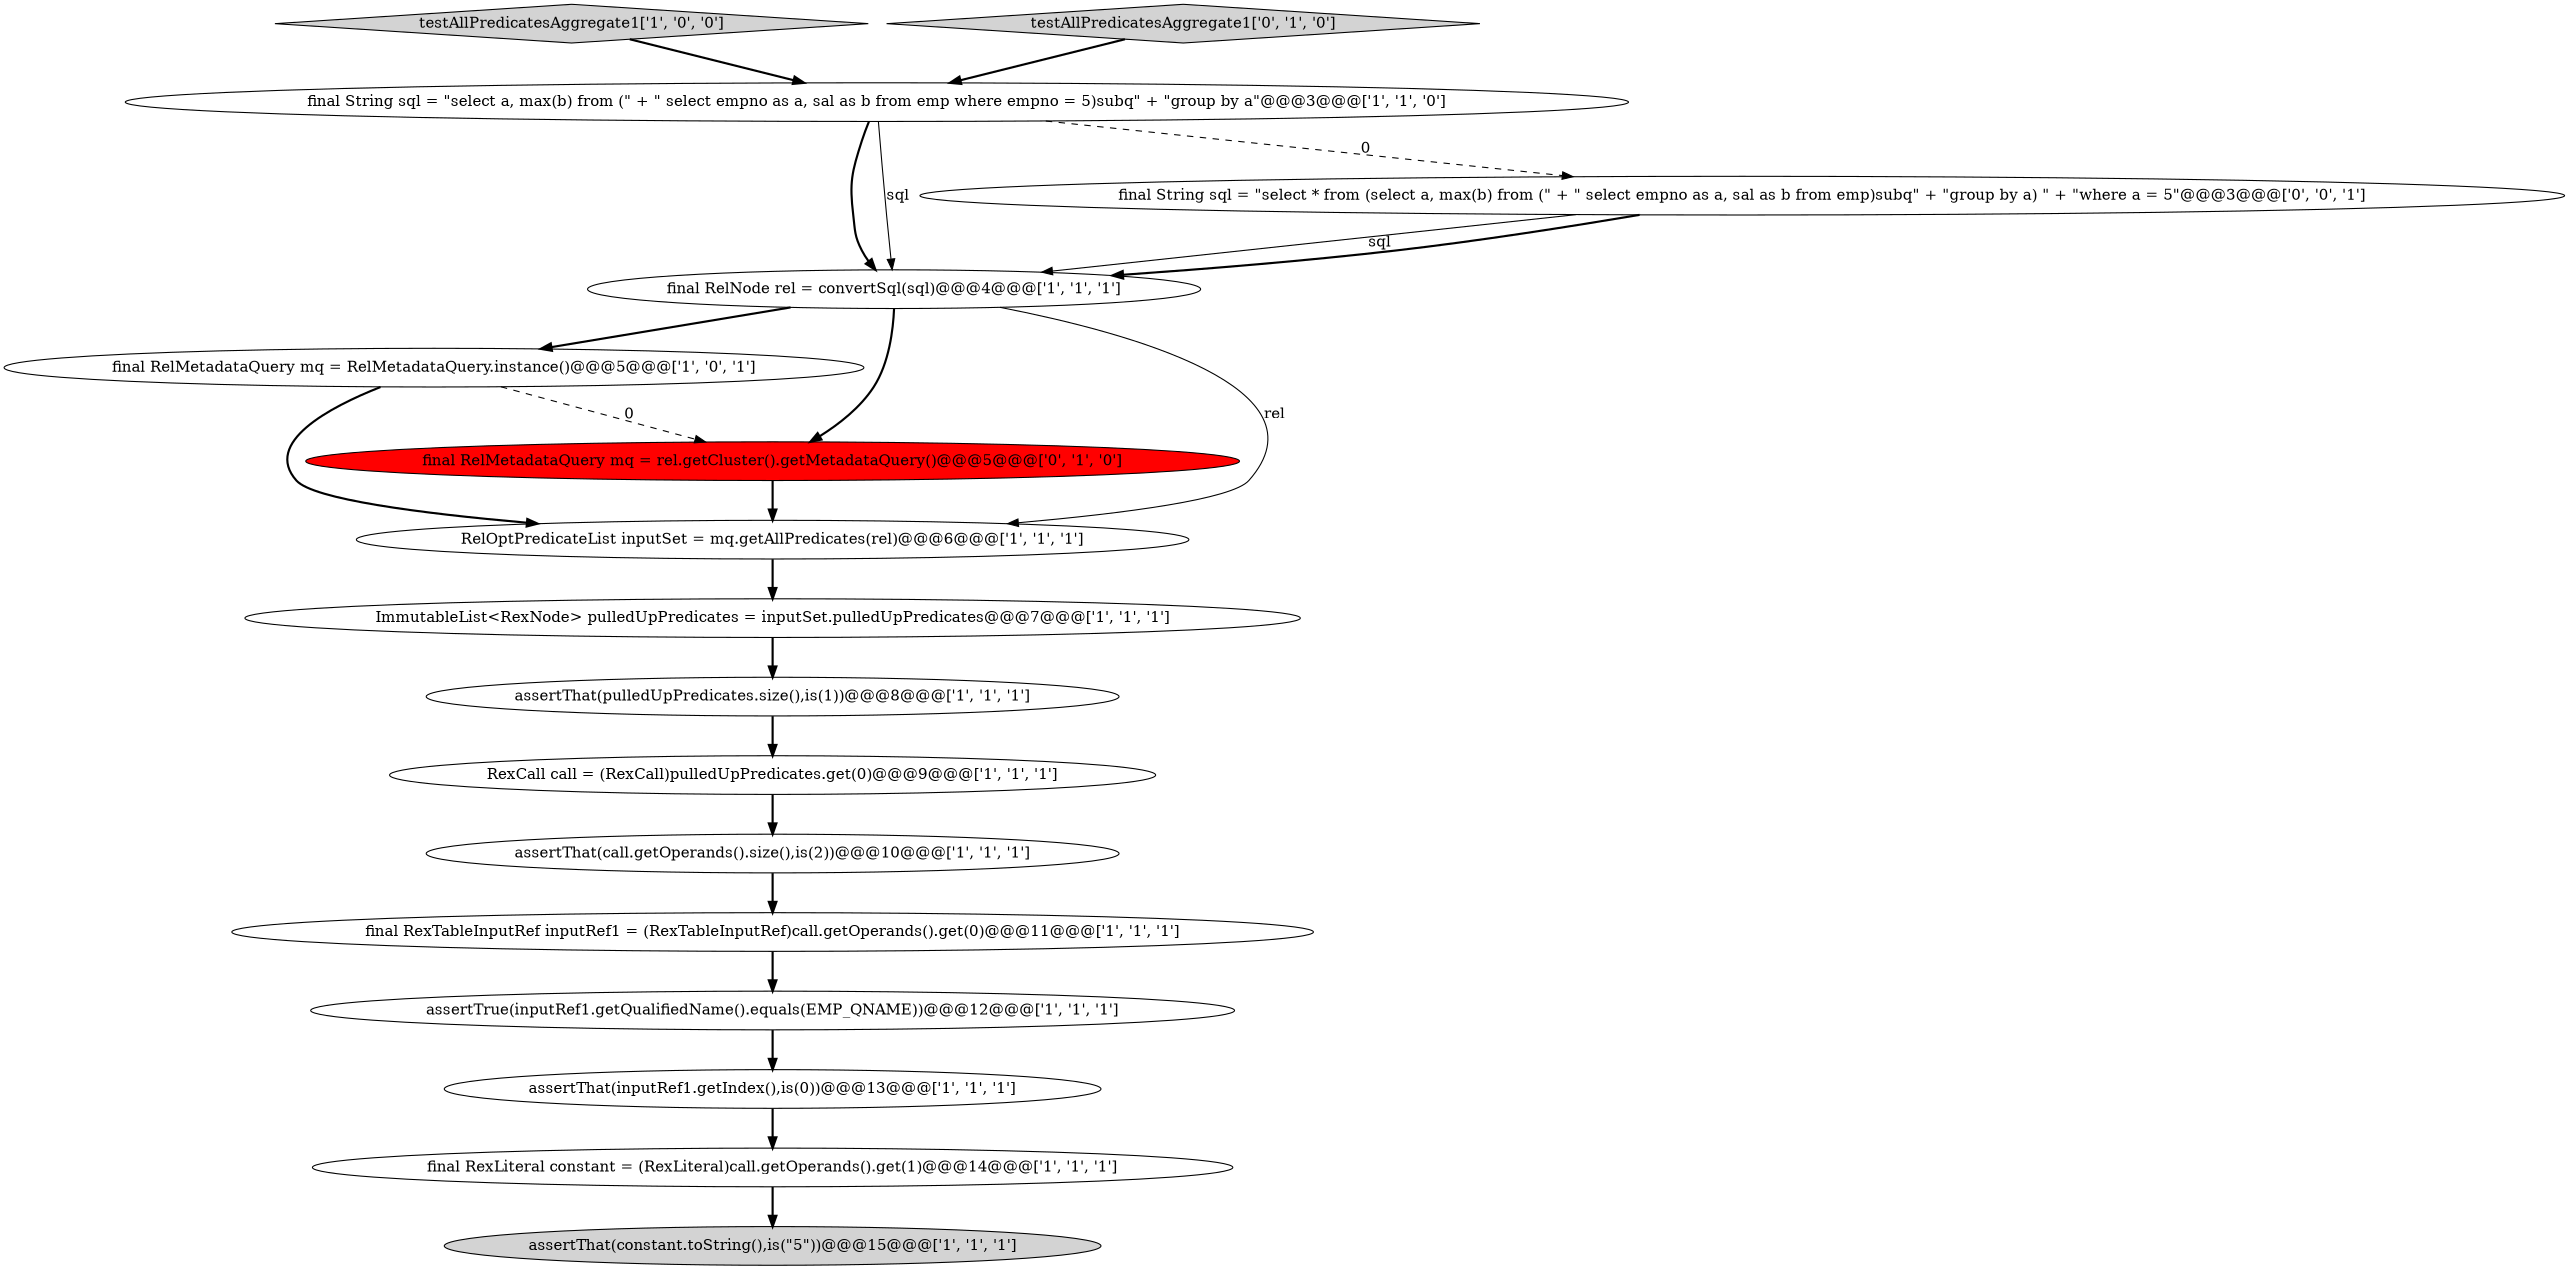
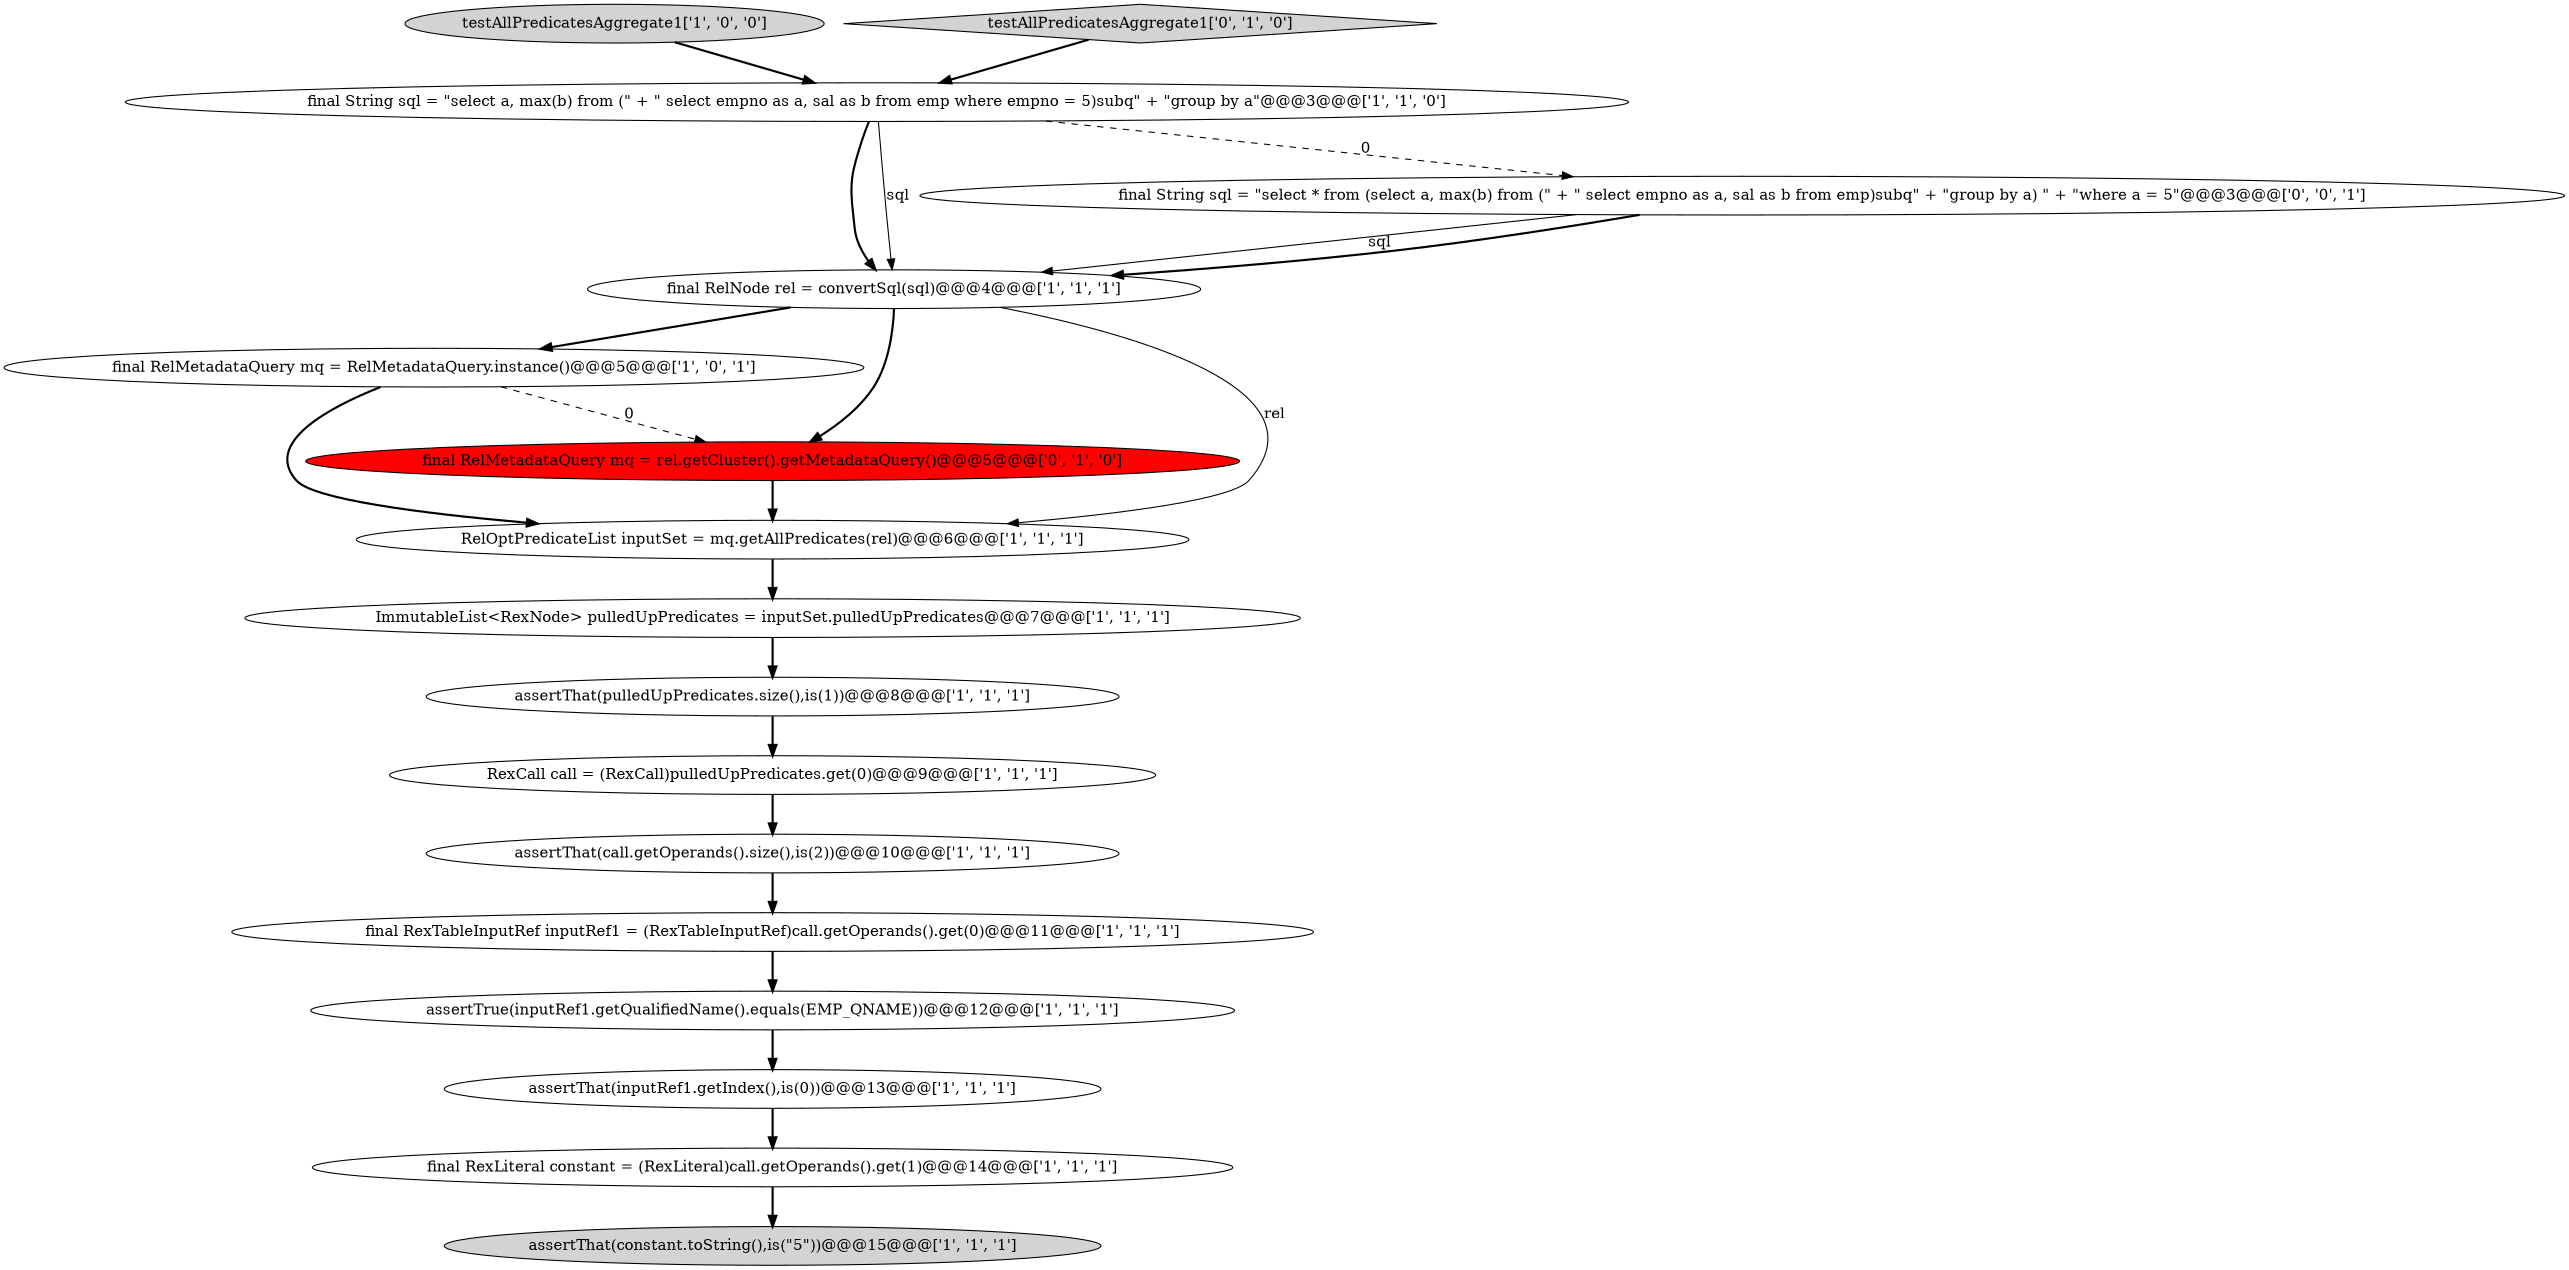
node "testAllPredicatesAggregate1['1', '0', '0']": shape diamond -> ellipse
